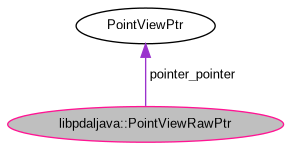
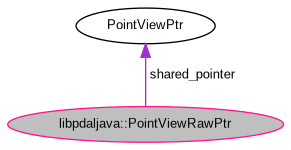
edge "libpdaljava::PointViewRawPtr" -> "PointViewPtr": label " pointer_pointer" -> " shared_pointer"
